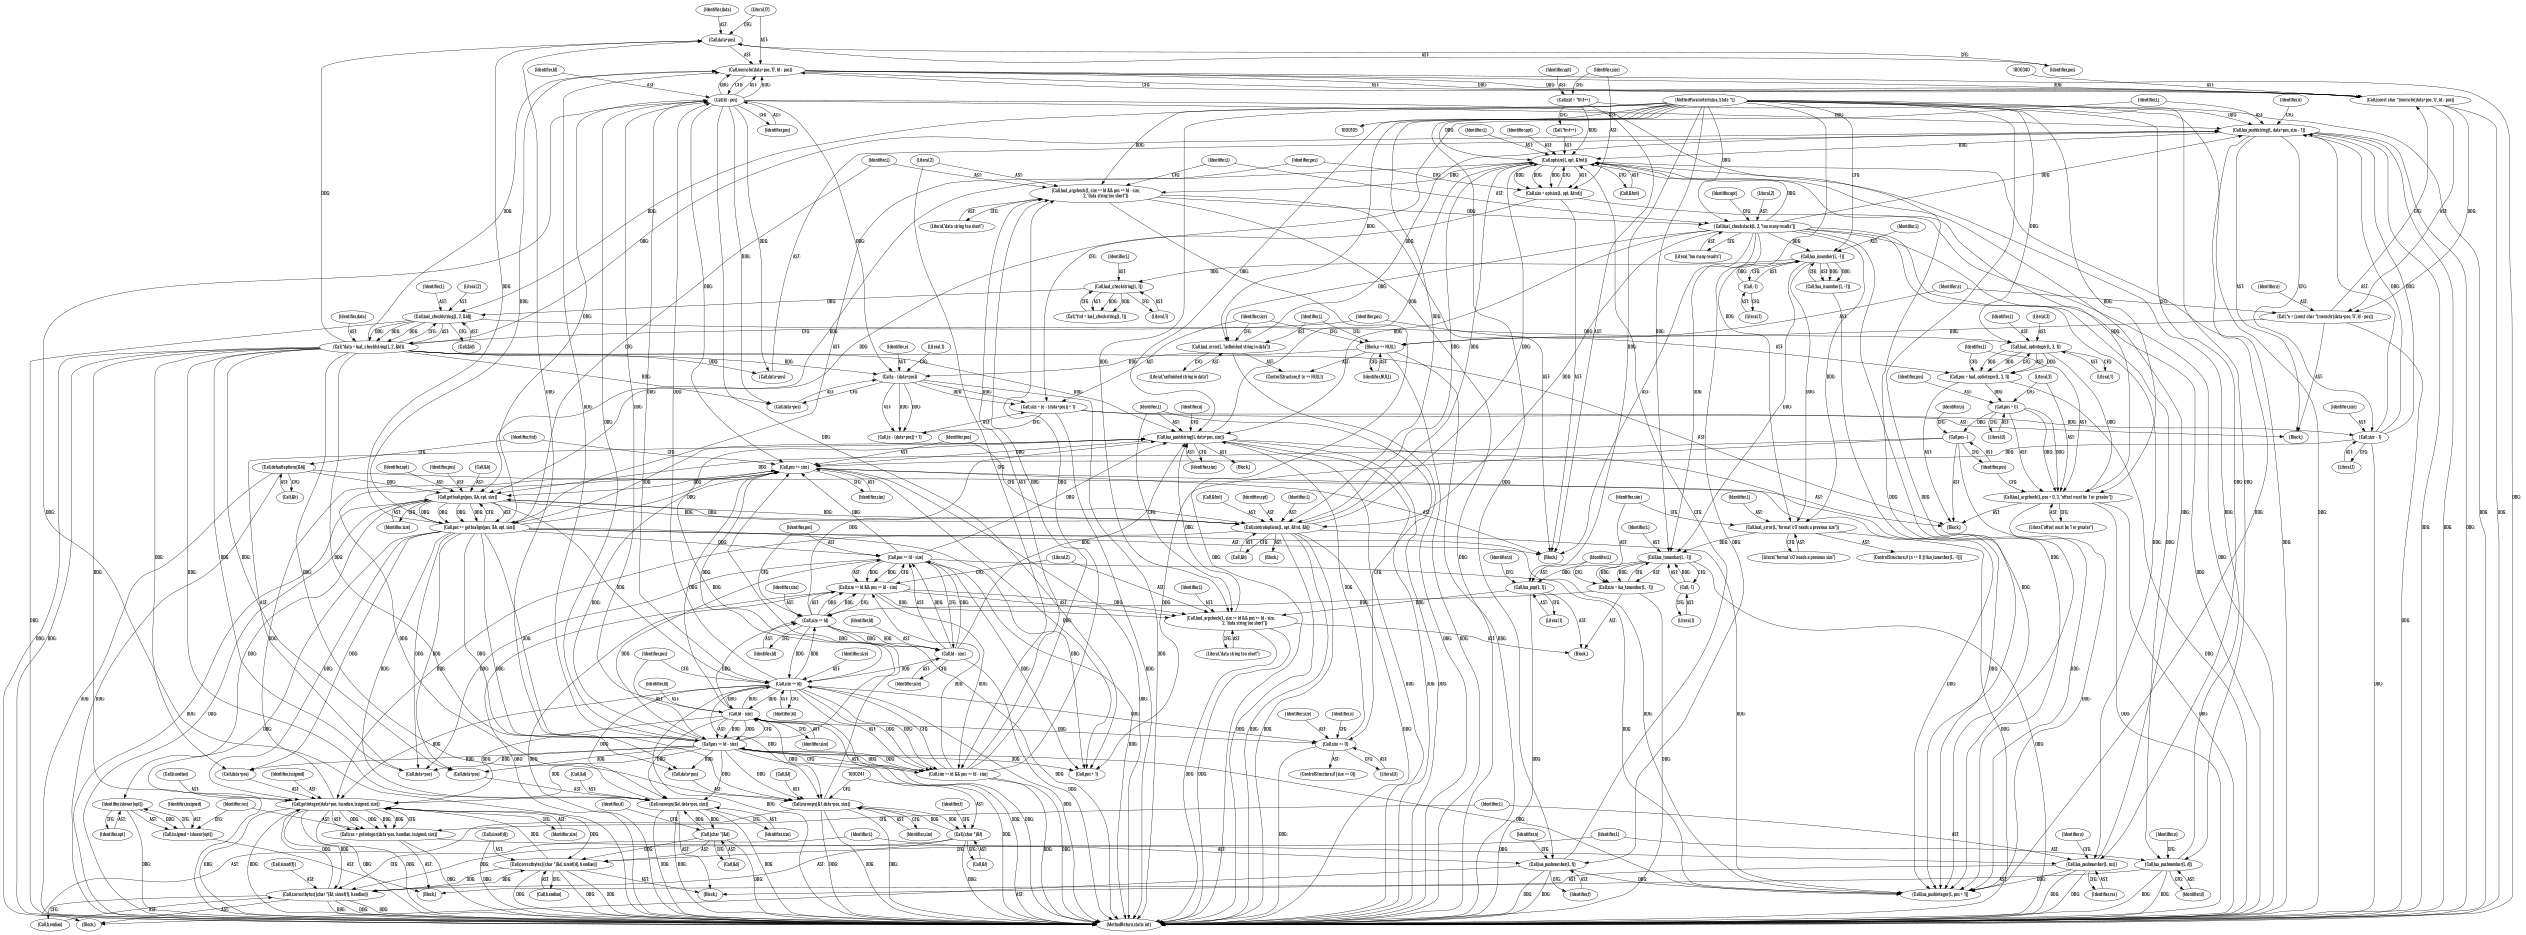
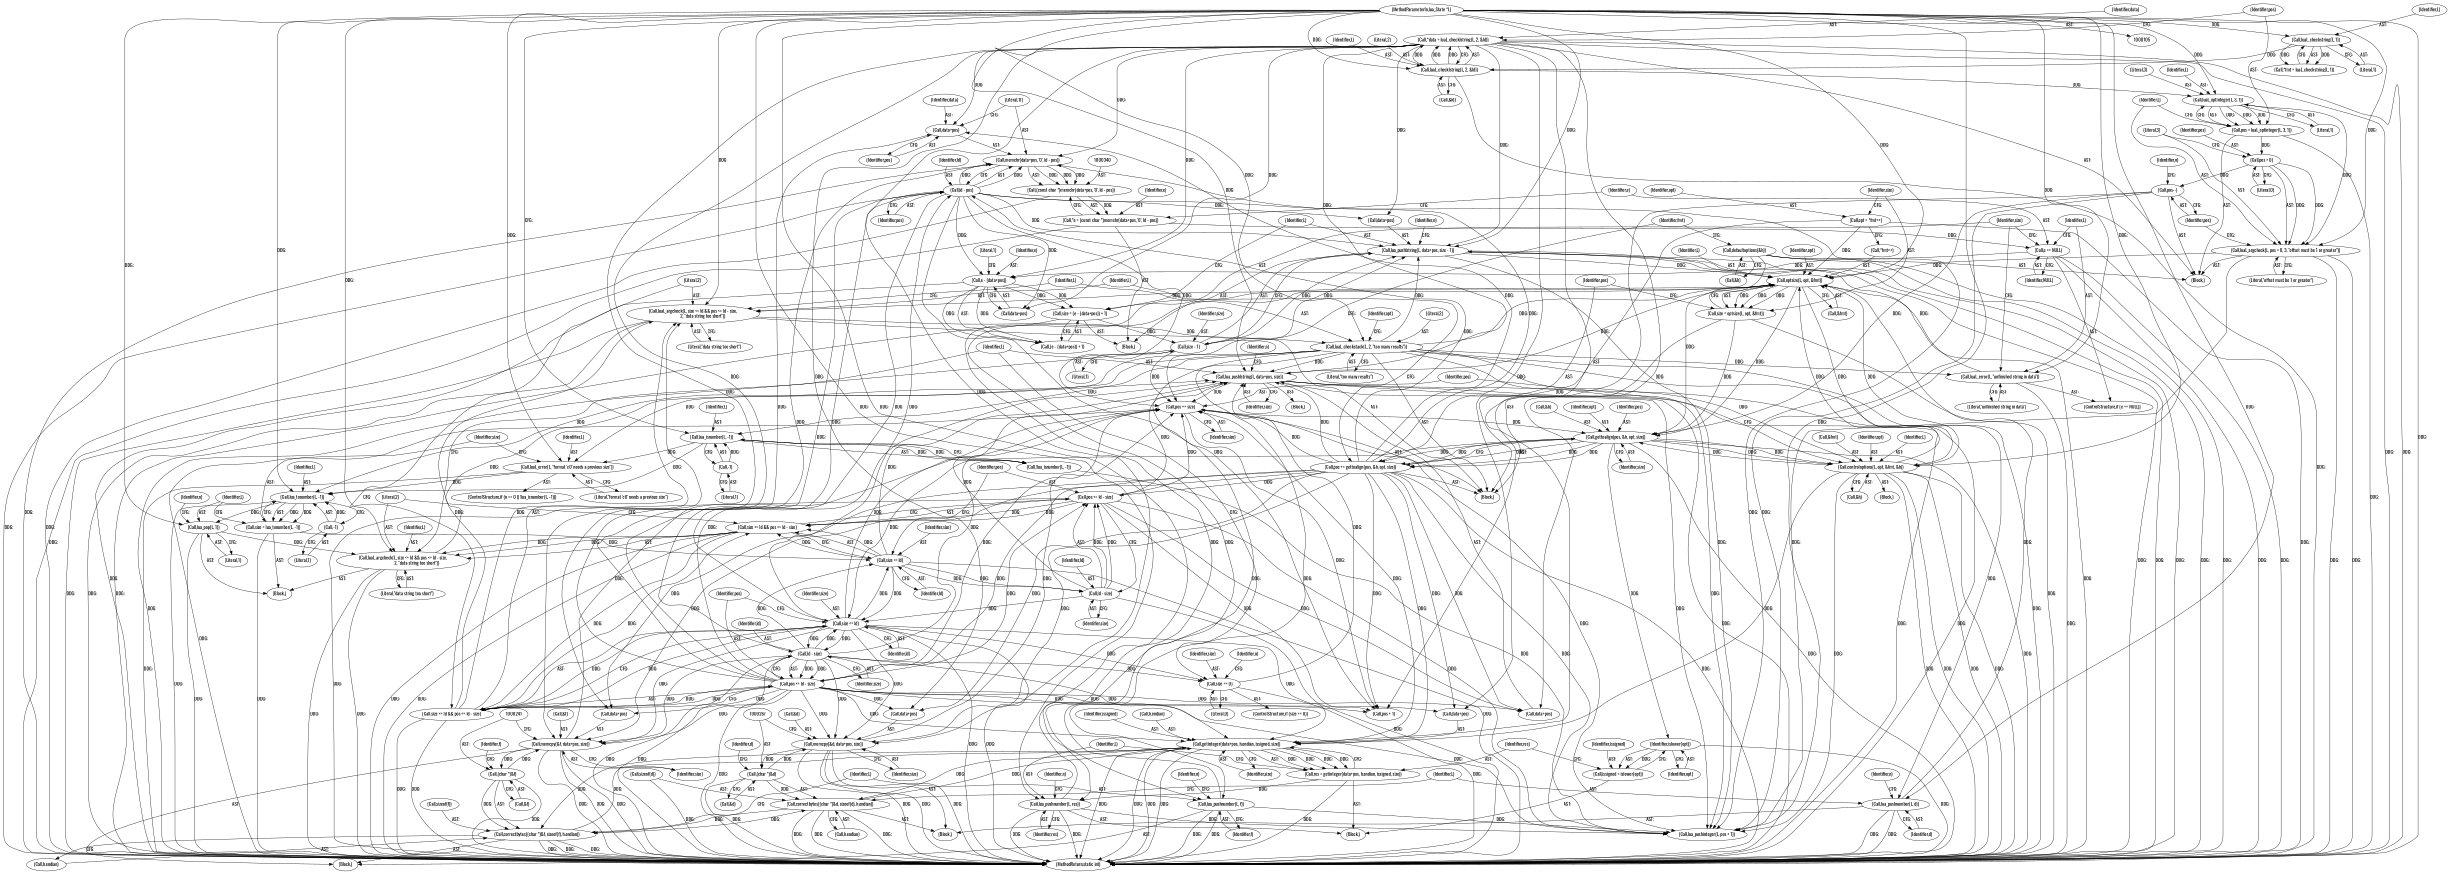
edge "(Call,(const char *)memchr(data+pos, '0', ld - pos))" -> "(Call,memchr(data+pos, '0', ld - pos))": removed, label "CFG:"
edge "(Call,lua_isnumber(L, -1))" -> "(Call,luaL_checkstring(L, 1))": now "(MethodParameterIn,lua_State *L)" -> "(Call,luaL_checkstring(L, 1))"
node "(Block,e == NULL)": label "(Block,e == NULL)" -> "(Call,e == NULL)"
edge "(Call,lua_pushnumber(L, f))" -> "(Call,optsize(L, opt, &fmt))": label "CFG: " -> "DDG: "
node "1000267": added
